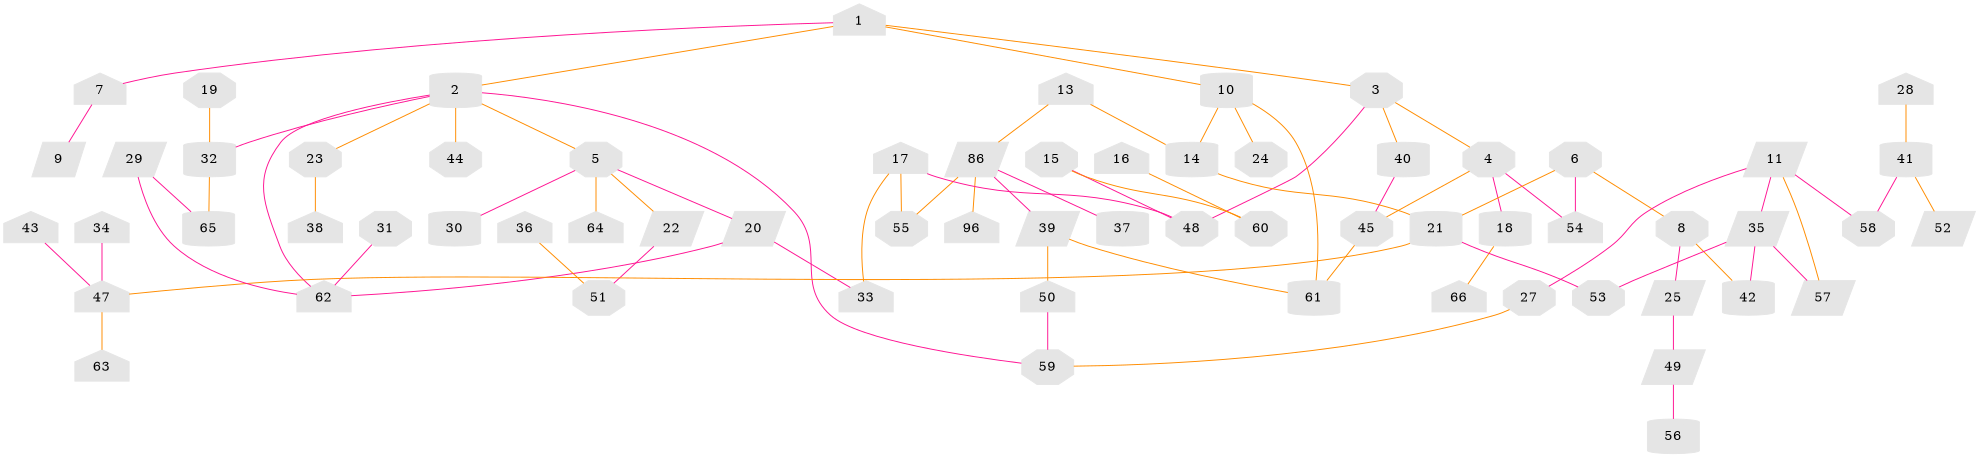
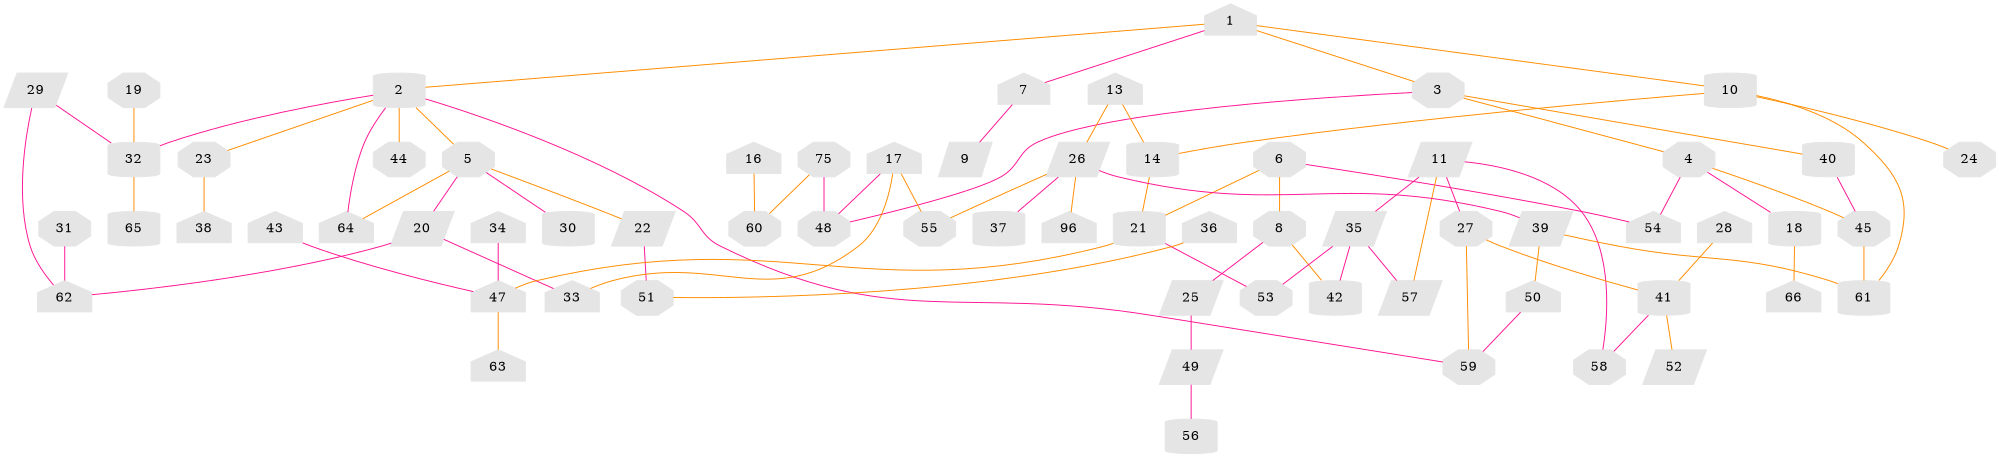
edge "2" -- "62": now "2" -- "64"
node "86": label "86" -> "26"
node "15": label "15" -> "75"
edge "29" -- "65": now "29" -- "32"
edge "27" -- "41": added
